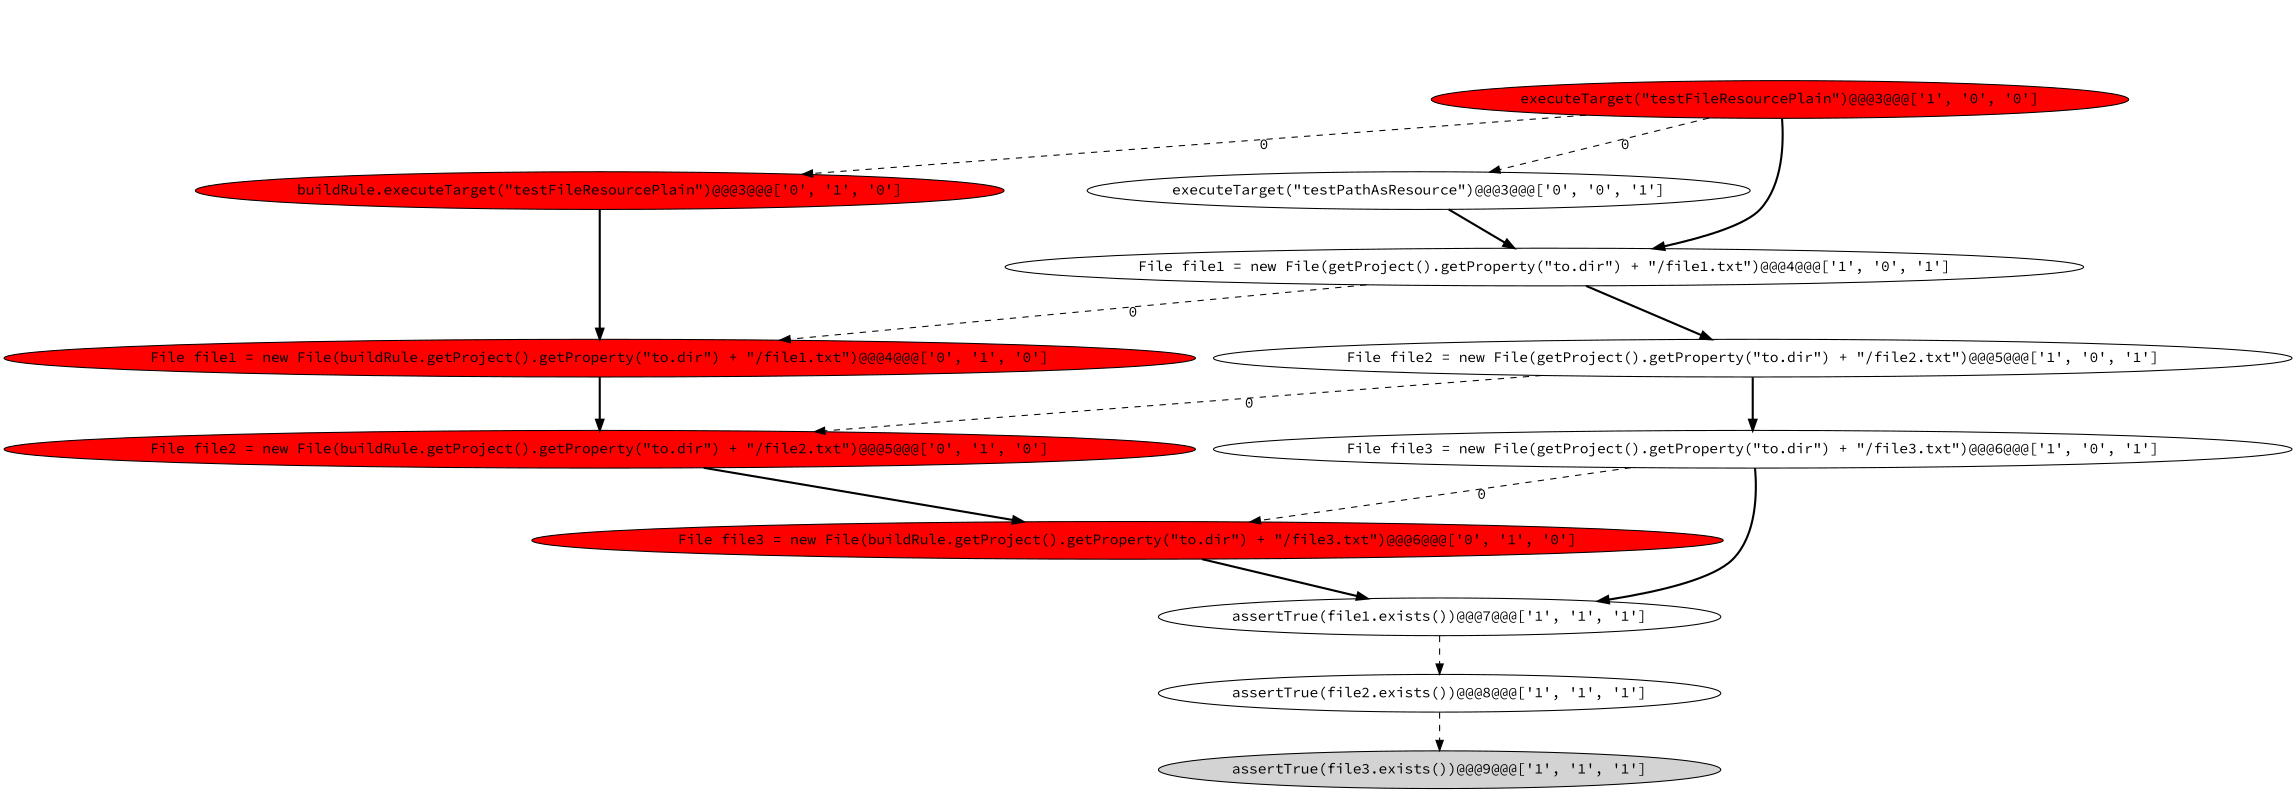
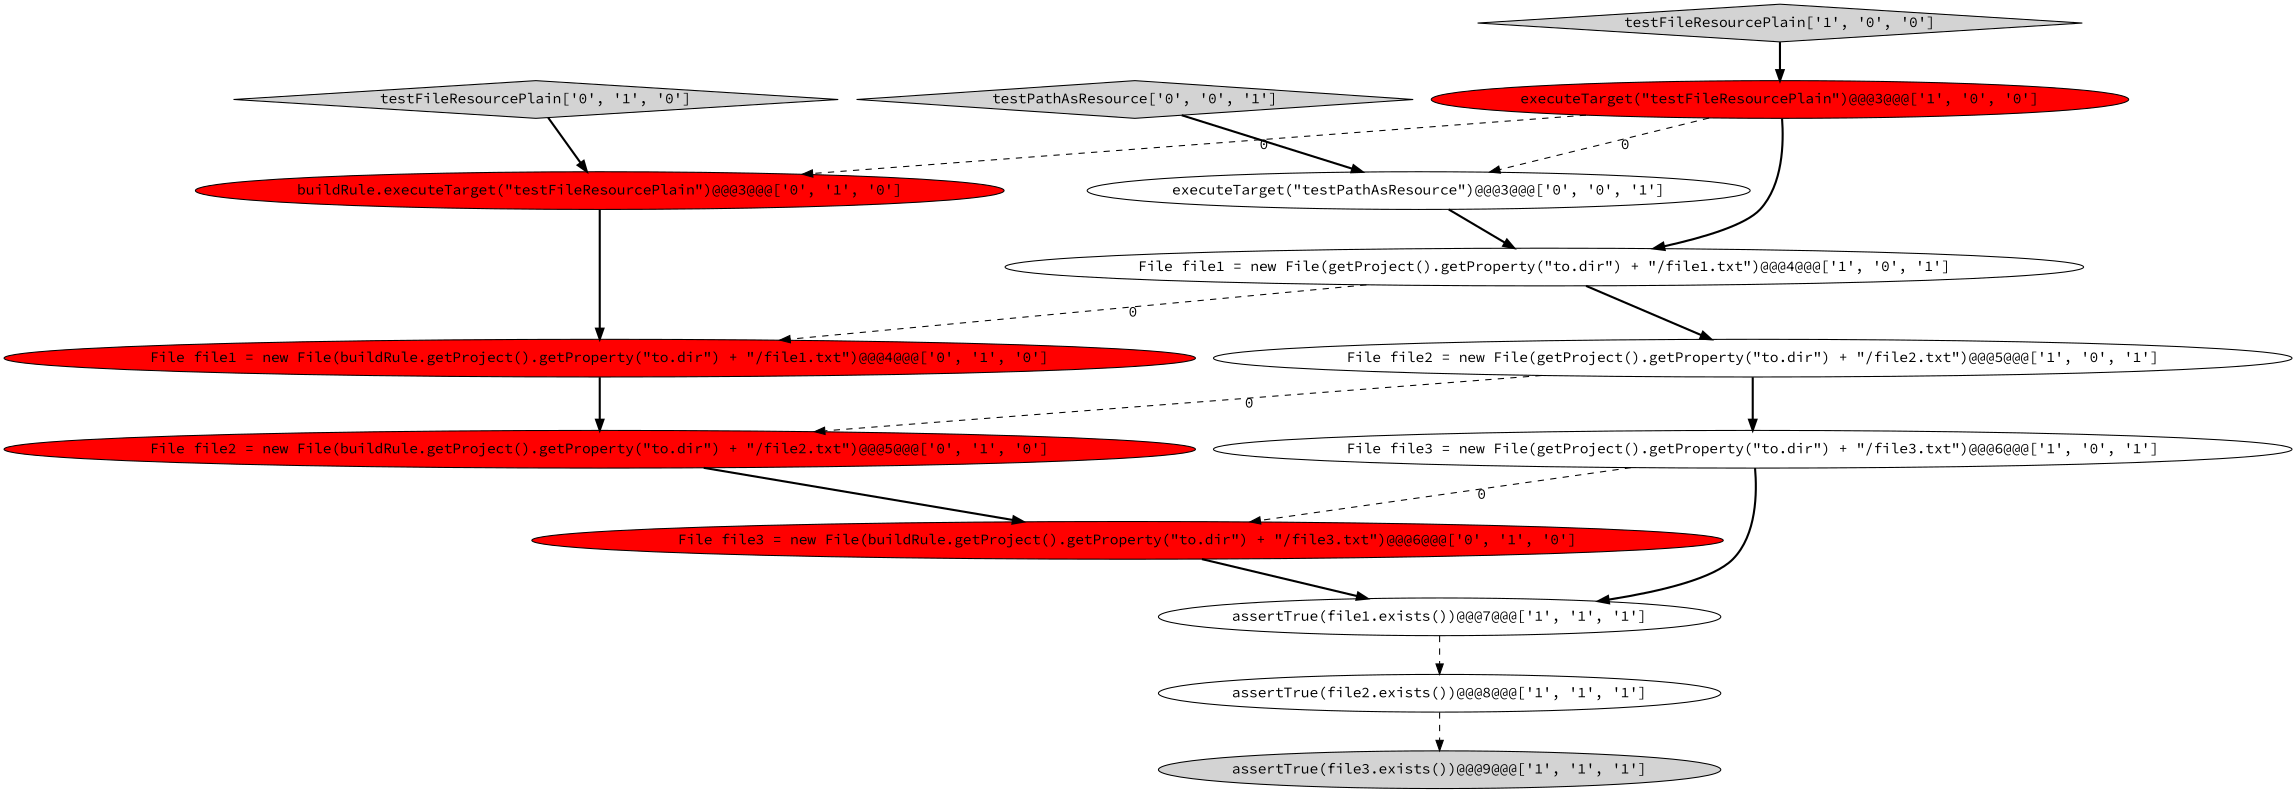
node "testFileResourcePlain['1', '0', '0']": added
node "testFileResourcePlain['0', '1', '0']": added
node "testPathAsResource['0', '0', '1']": added
